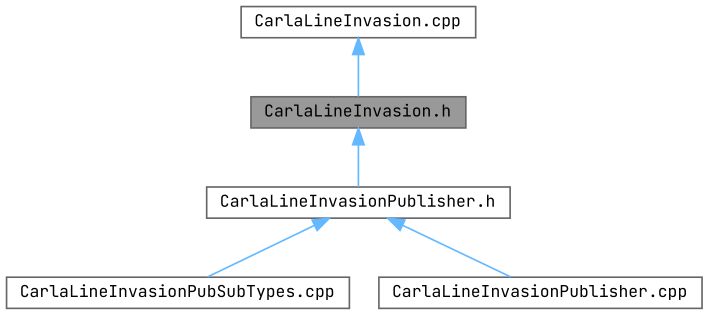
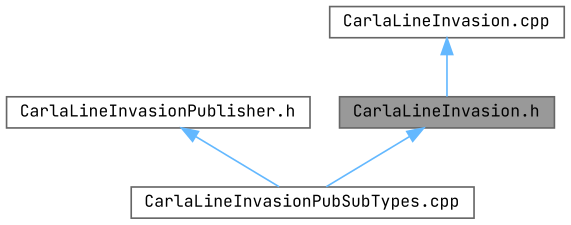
edge "CarlaLineInvasionPublisher.h" -> "CarlaLineInvasion.h": now "CarlaLineInvasionPubSubTypes.cpp" -> "CarlaLineInvasion.h"
node "CarlaLineInvasionPublisher.cpp": removed
